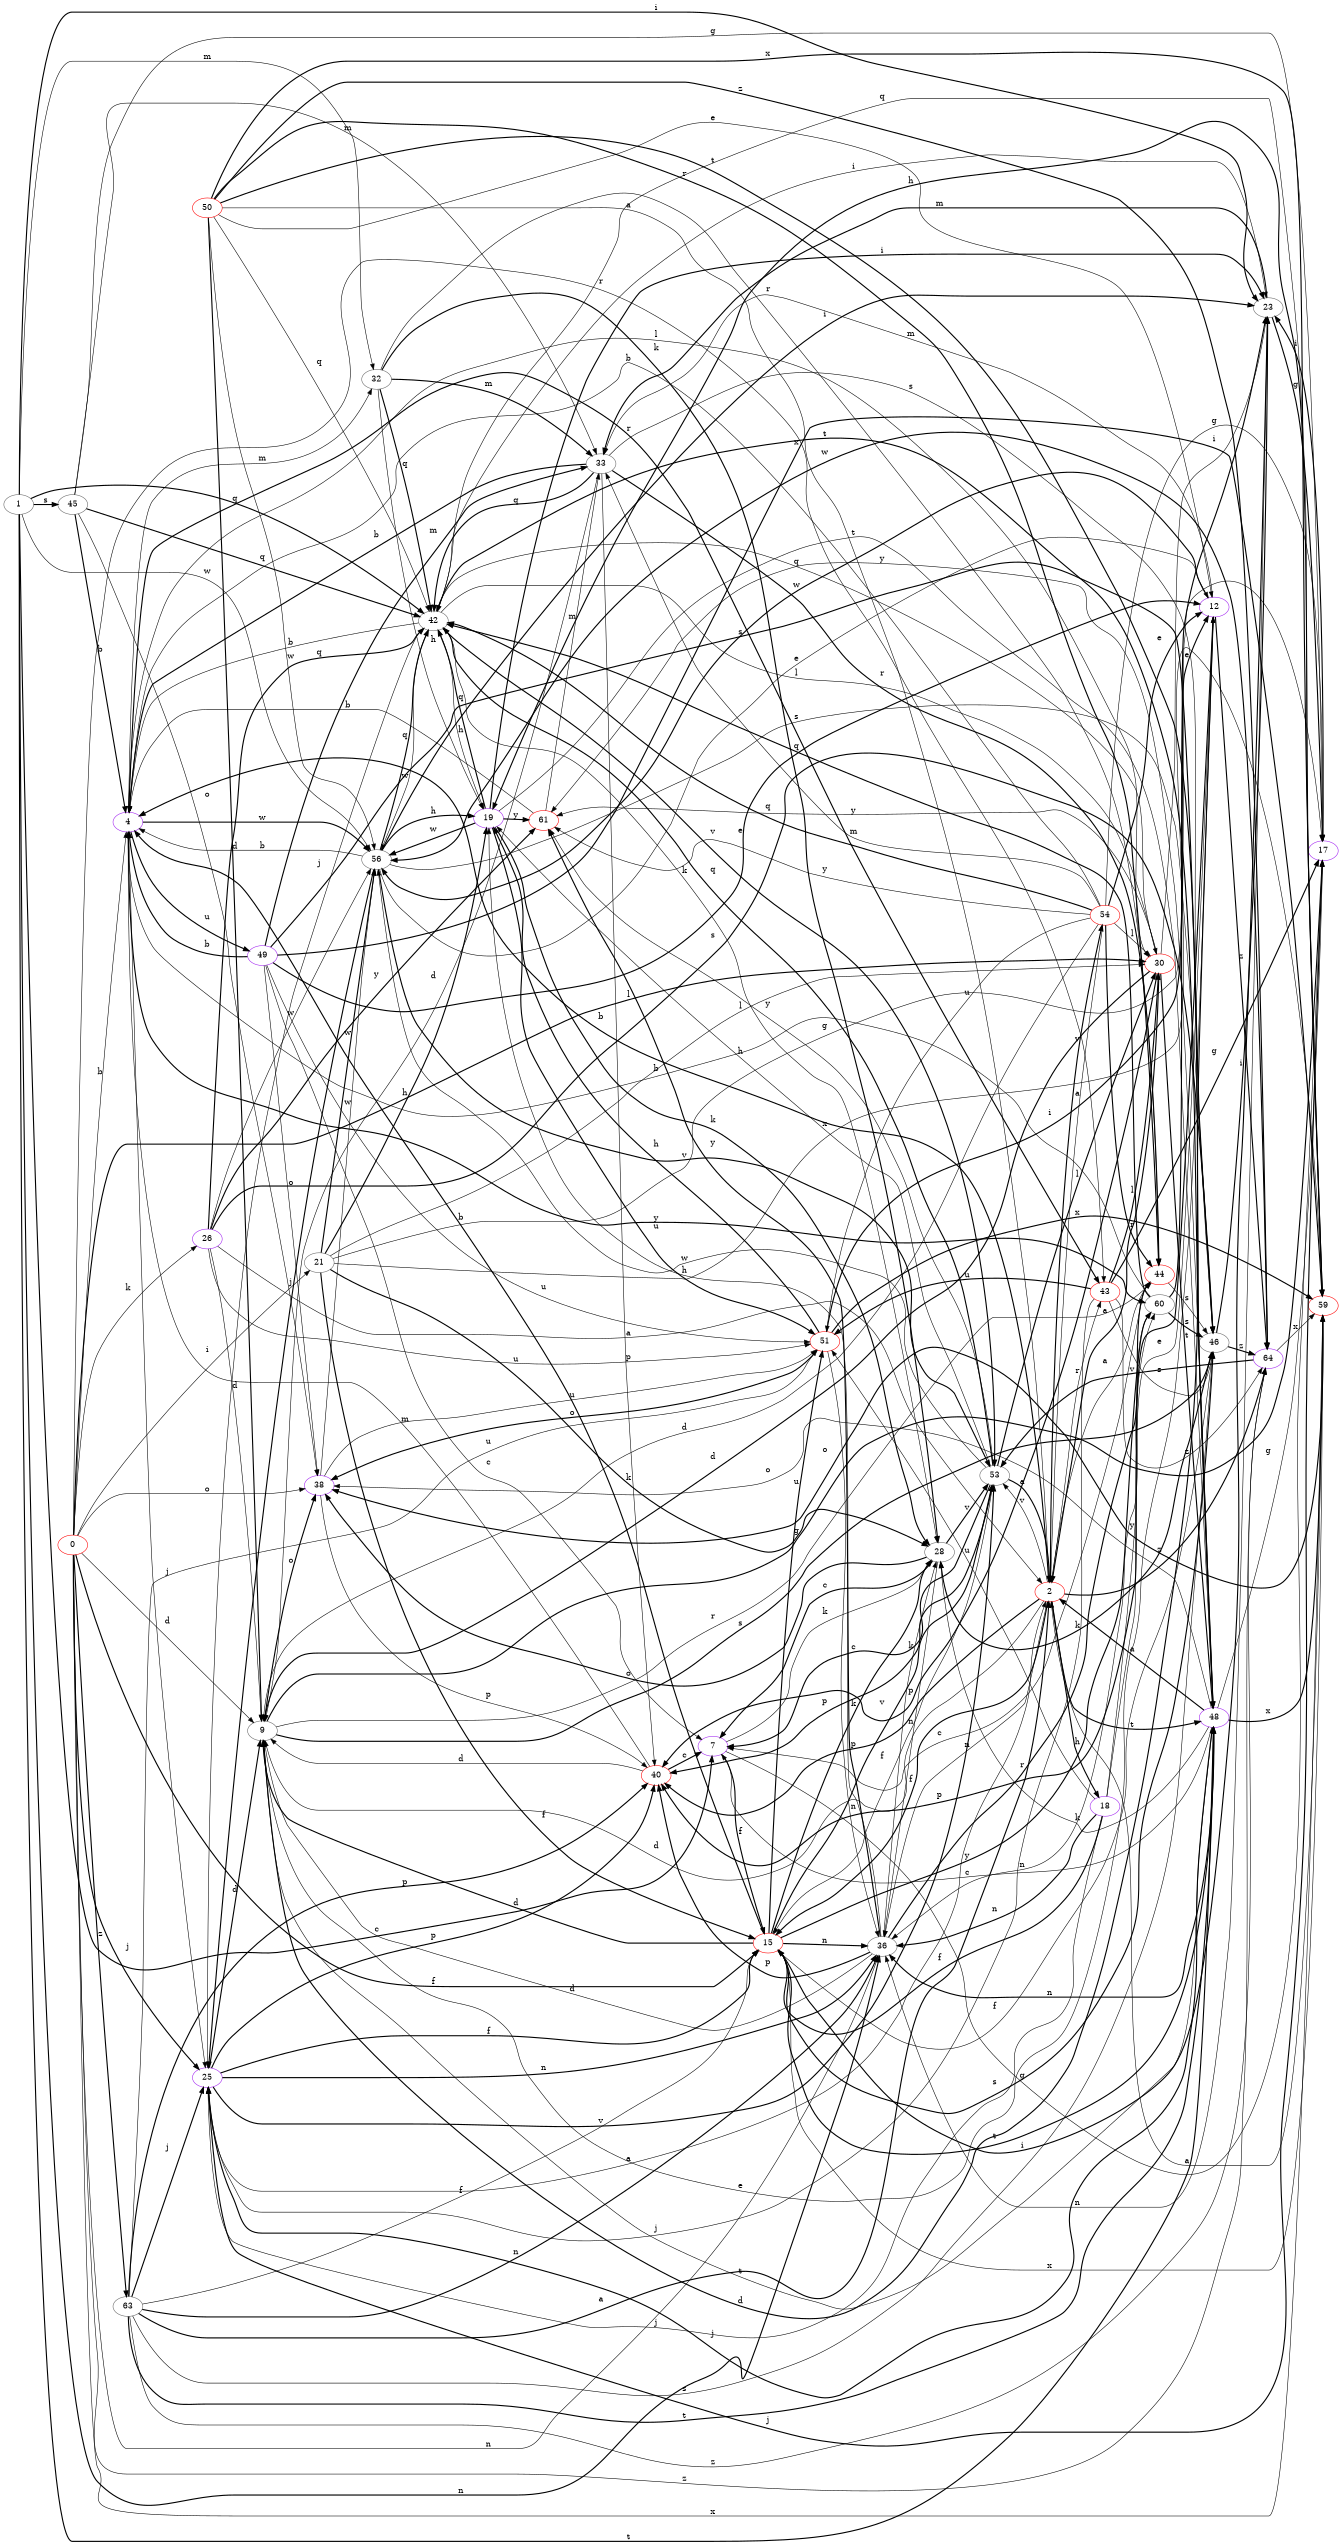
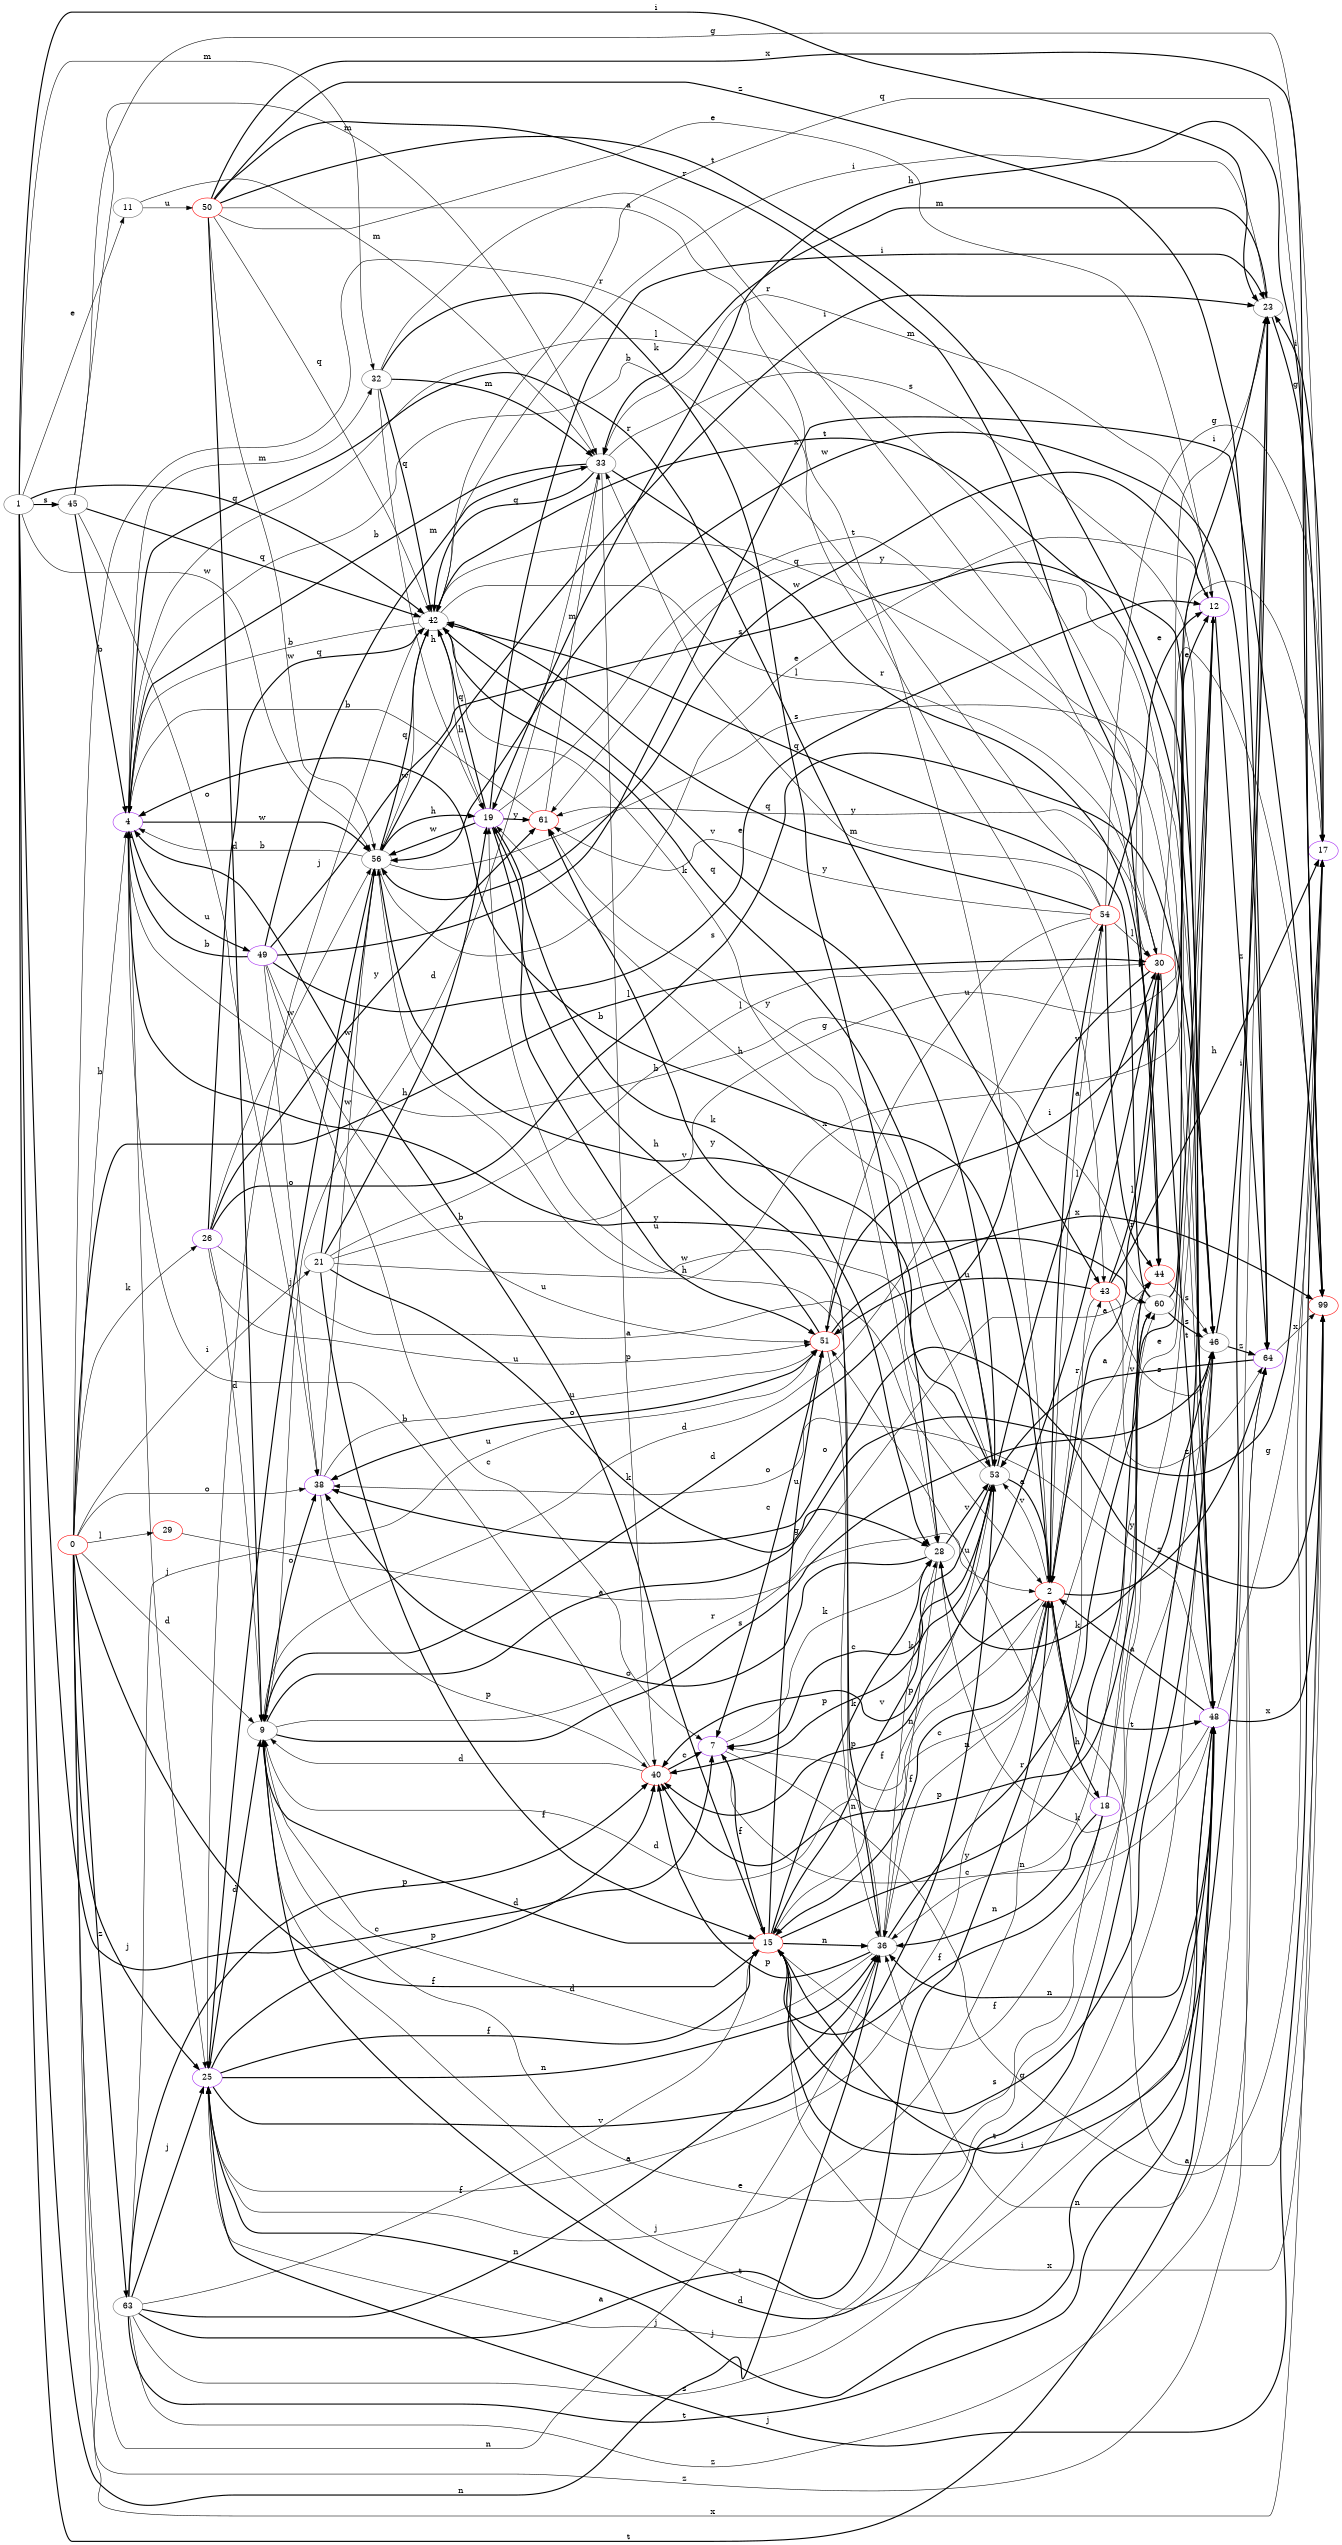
node "11": added
edge "43" -> "17": label "g" -> "h"
node "59": label "59" -> "99"
edge "40" -> "4": label "m" -> "b"
node "29": added
edge "28" -> "7": now "51" -> "7"
